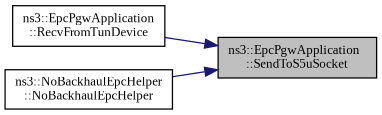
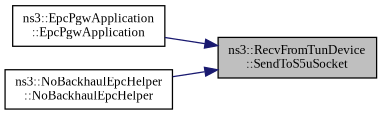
node "ns3::EpcPgwApplication ::RecvFromTunDevice": label "ns3::EpcPgwApplication ::RecvFromTunDevice" -> "ns3::EpcPgwApplication ::EpcPgwApplication"
node "ns3::EpcPgwApplication ::SendToS5uSocket": label "ns3::EpcPgwApplication ::SendToS5uSocket" -> "ns3::RecvFromTunDevice ::SendToS5uSocket"
